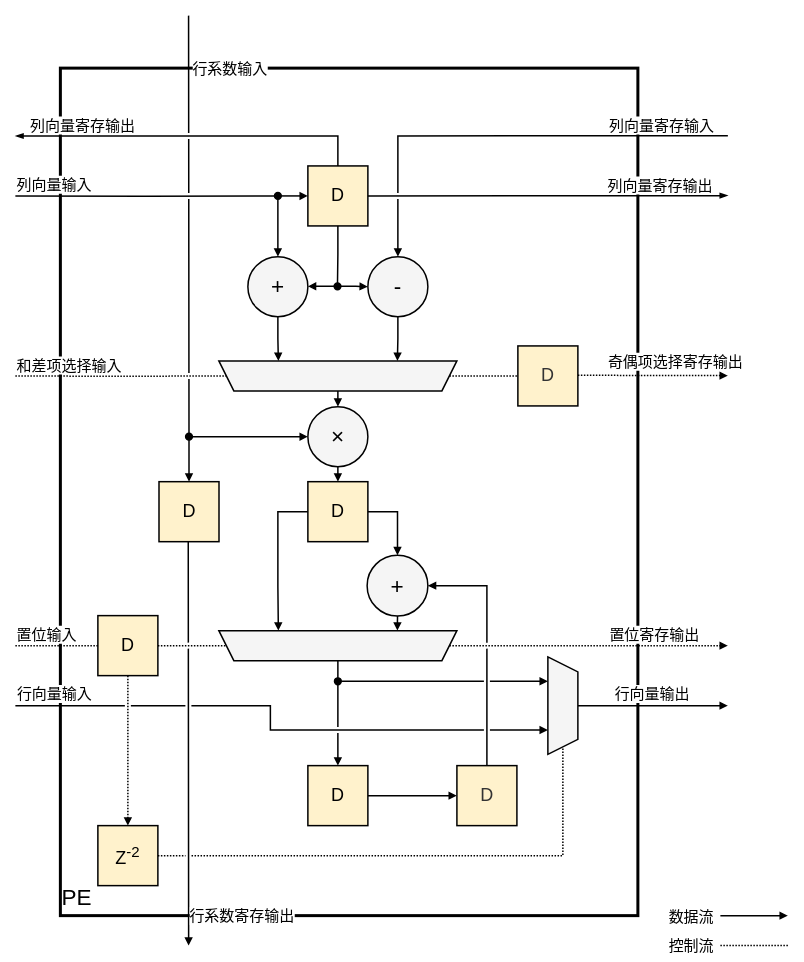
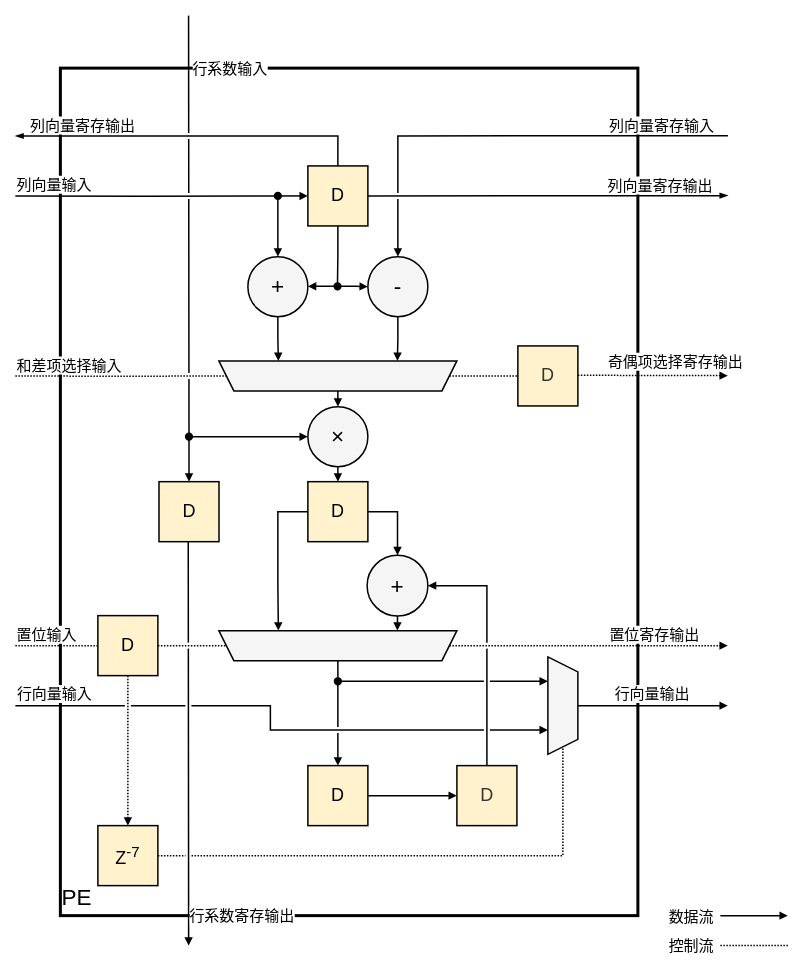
node "Z-2": label "Z-2" -> "Z-7"
